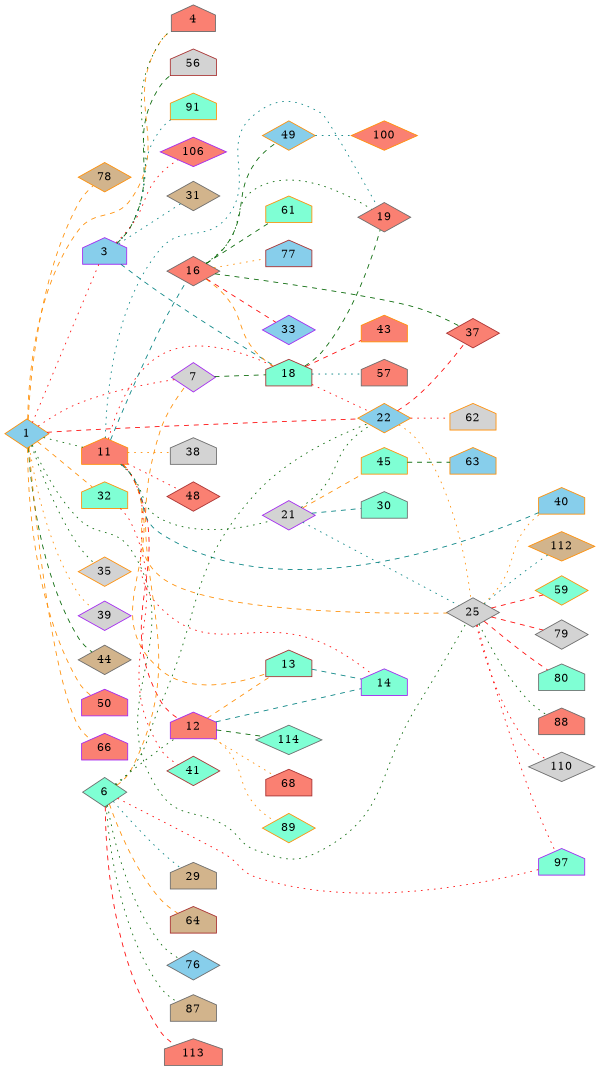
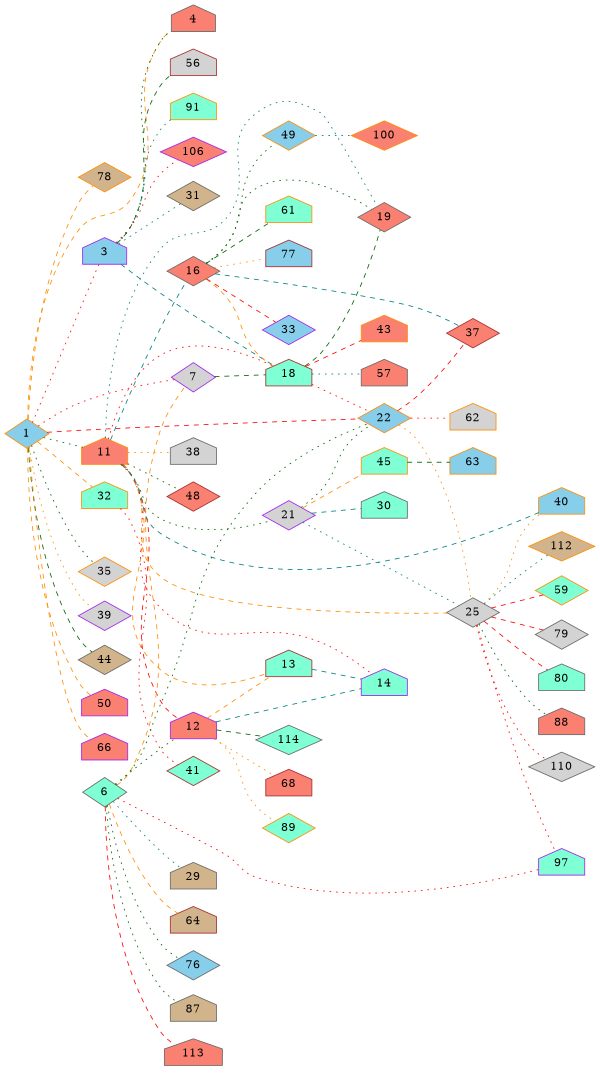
edge "49" -- "16": style dashed -> dotted
edge "16" -- "37": color darkgreen -> teal
edge "11" -- "48": color red -> darkgreen
edge "1" -- "25": removed
